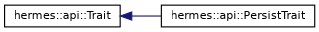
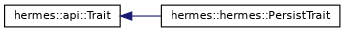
node "hermes::api::PersistTrait": label "hermes::api::PersistTrait" -> "hermes::hermes::PersistTrait"
